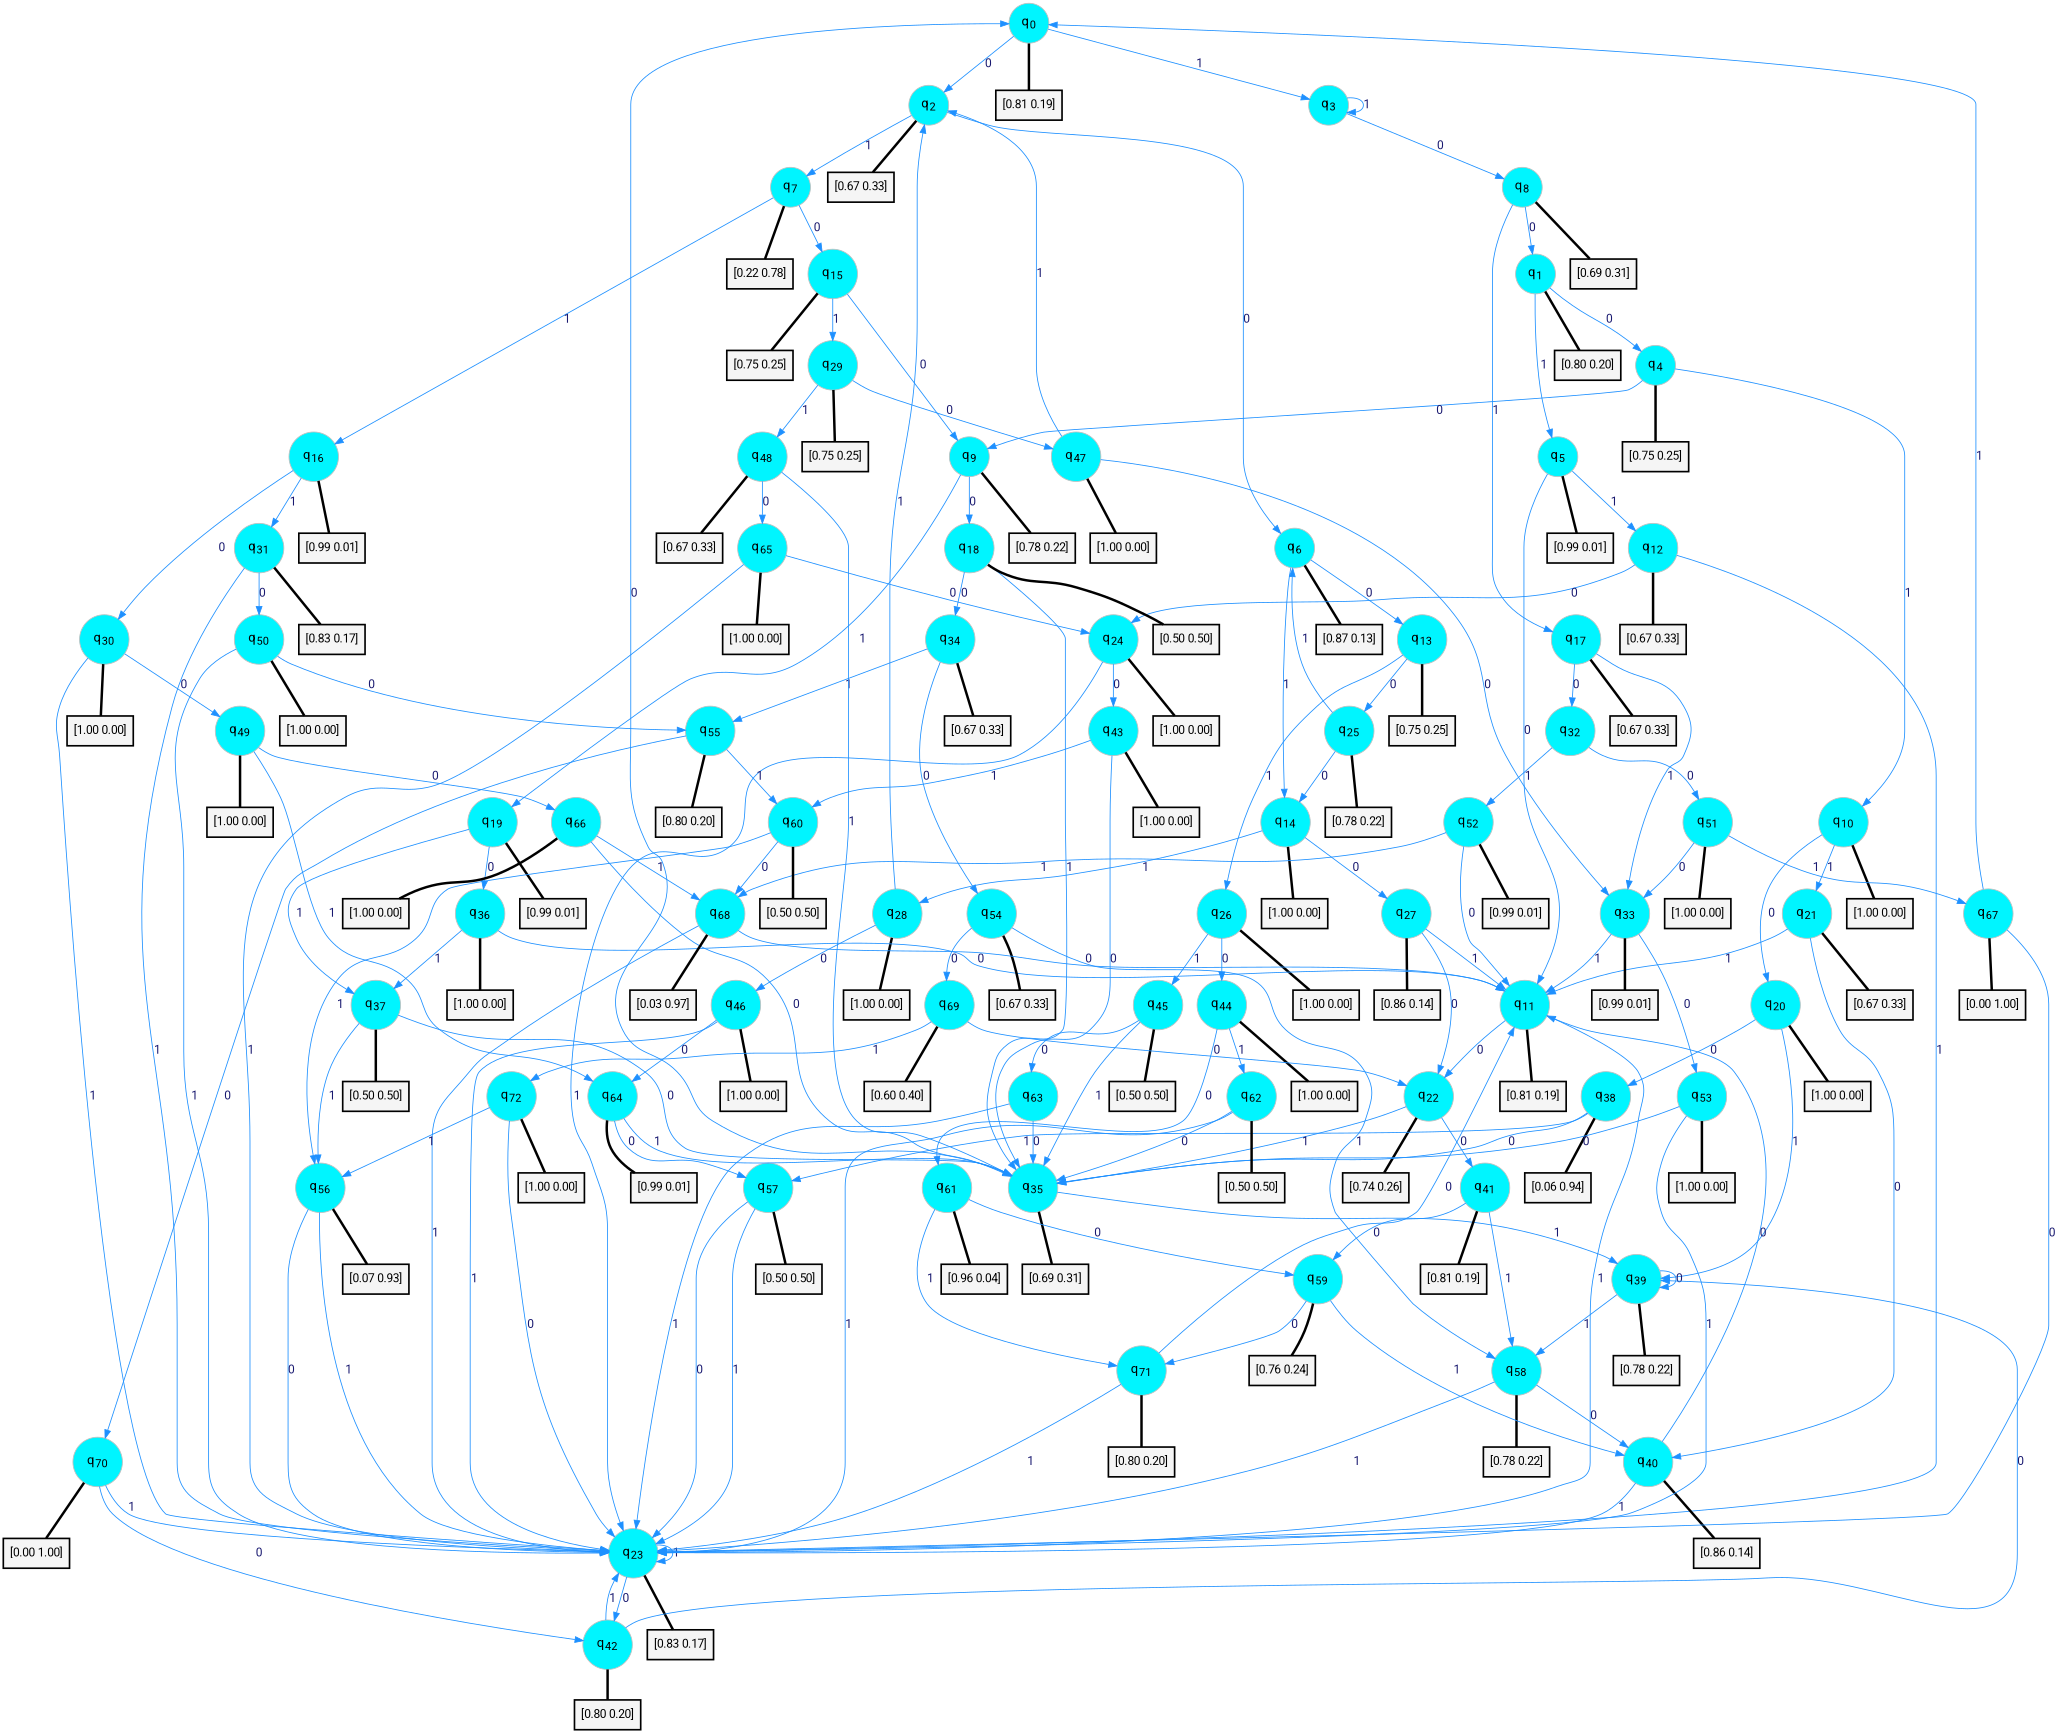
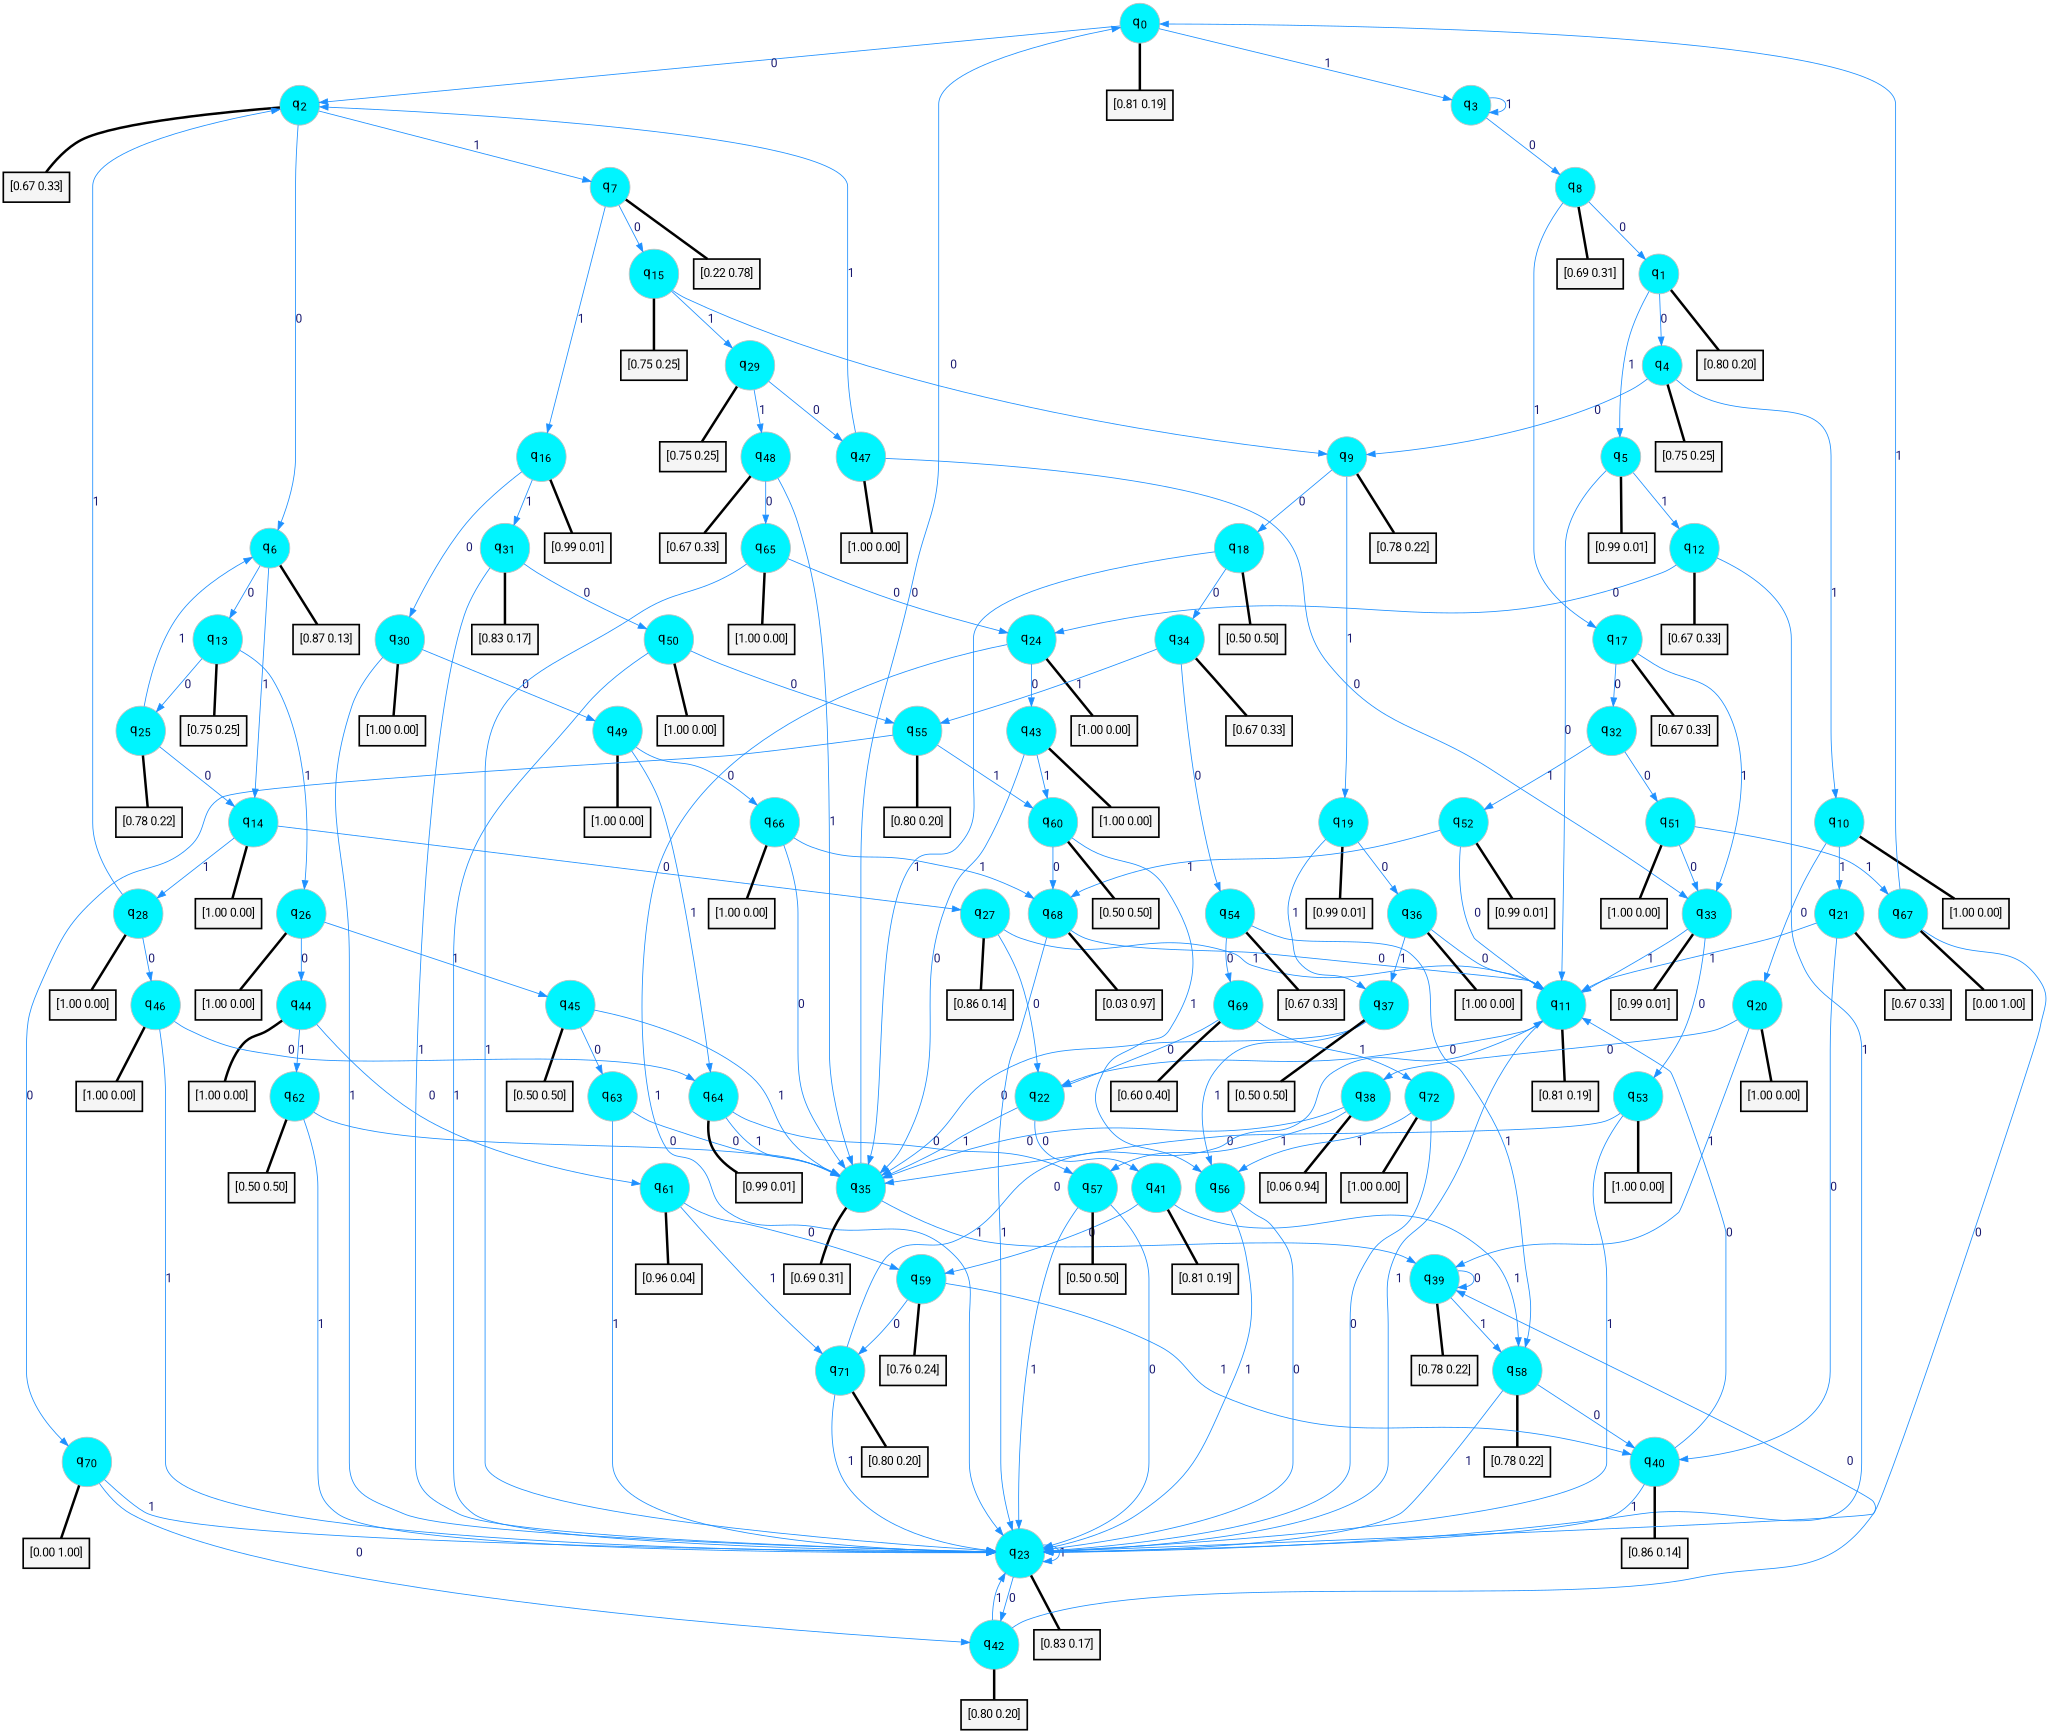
node "[0.74 0.26]": removed
node "[0.07 0.93]": removed
